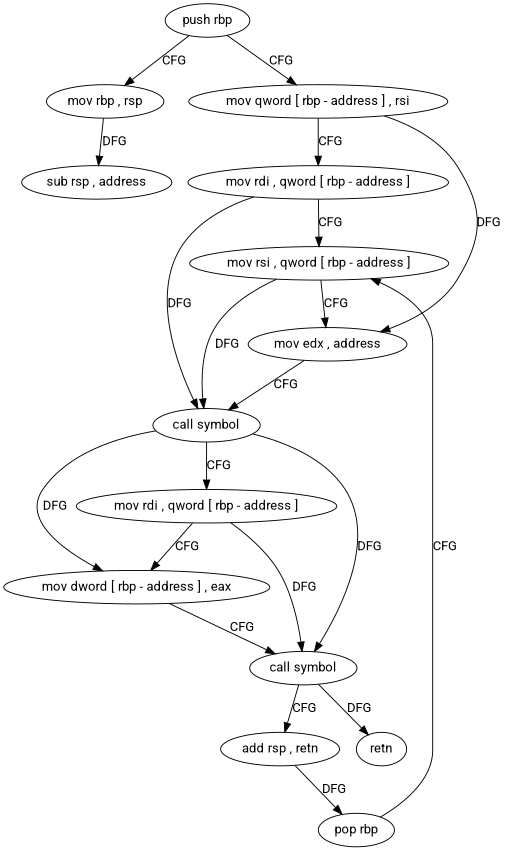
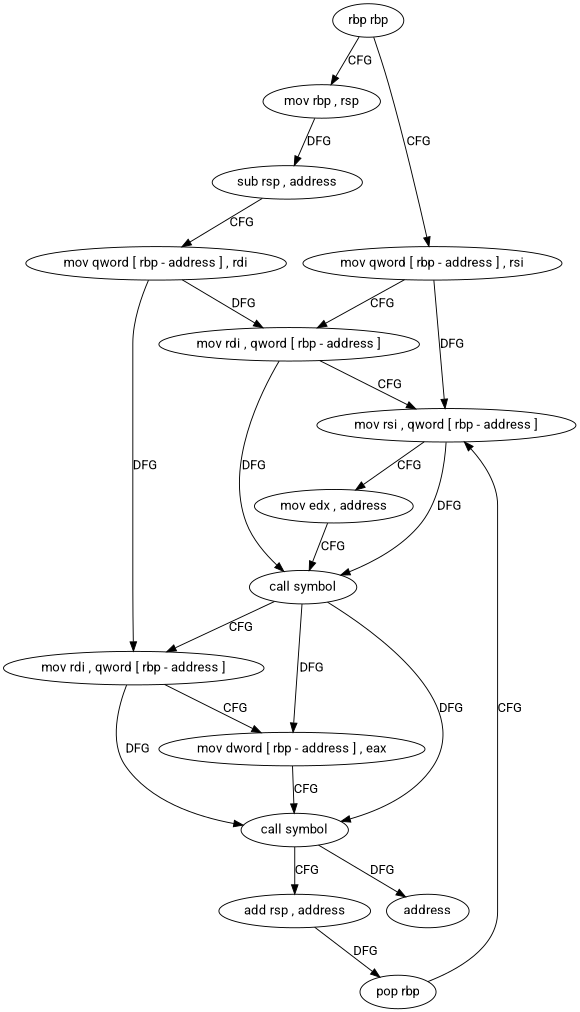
node "push rbp": label "push rbp" -> "rbp rbp"
edge "mov qword [ rbp - address ] , rsi" -> "mov edx , address": now "mov qword [ rbp - address ] , rsi" -> "mov rsi , qword [ rbp - address ]"
node "mov qword [ rbp - address ] , rdi": added
node "add rsp , retn": label "add rsp , retn" -> "add rsp , address"
node "retn": label "retn" -> "address"
